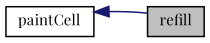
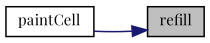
edge "refill" -> "paintCell": reversed
